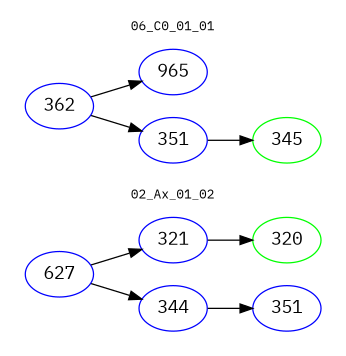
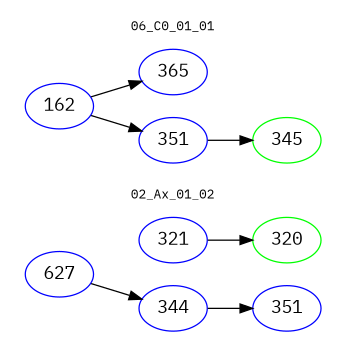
node "965": label "965" -> "365"
node "362": label "362" -> "162"
edge "627" -> "321": removed
